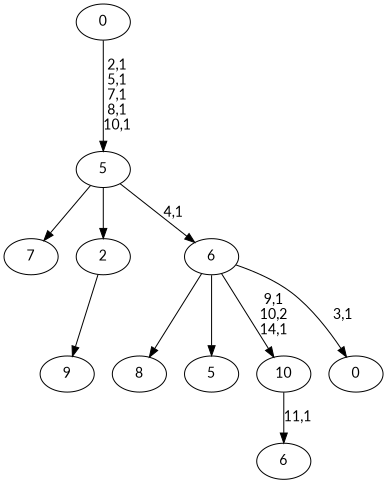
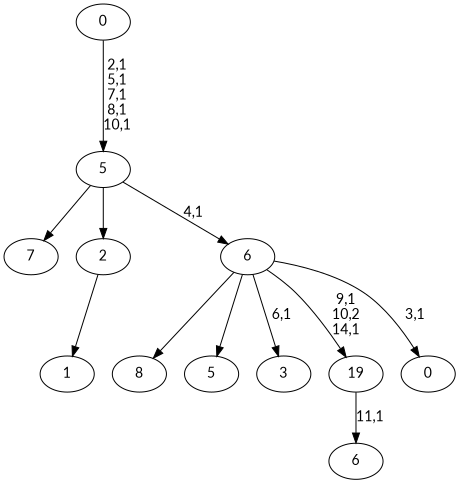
node "9": label "9" -> "1"
node "10": label "10" -> "19"
node "3": added
